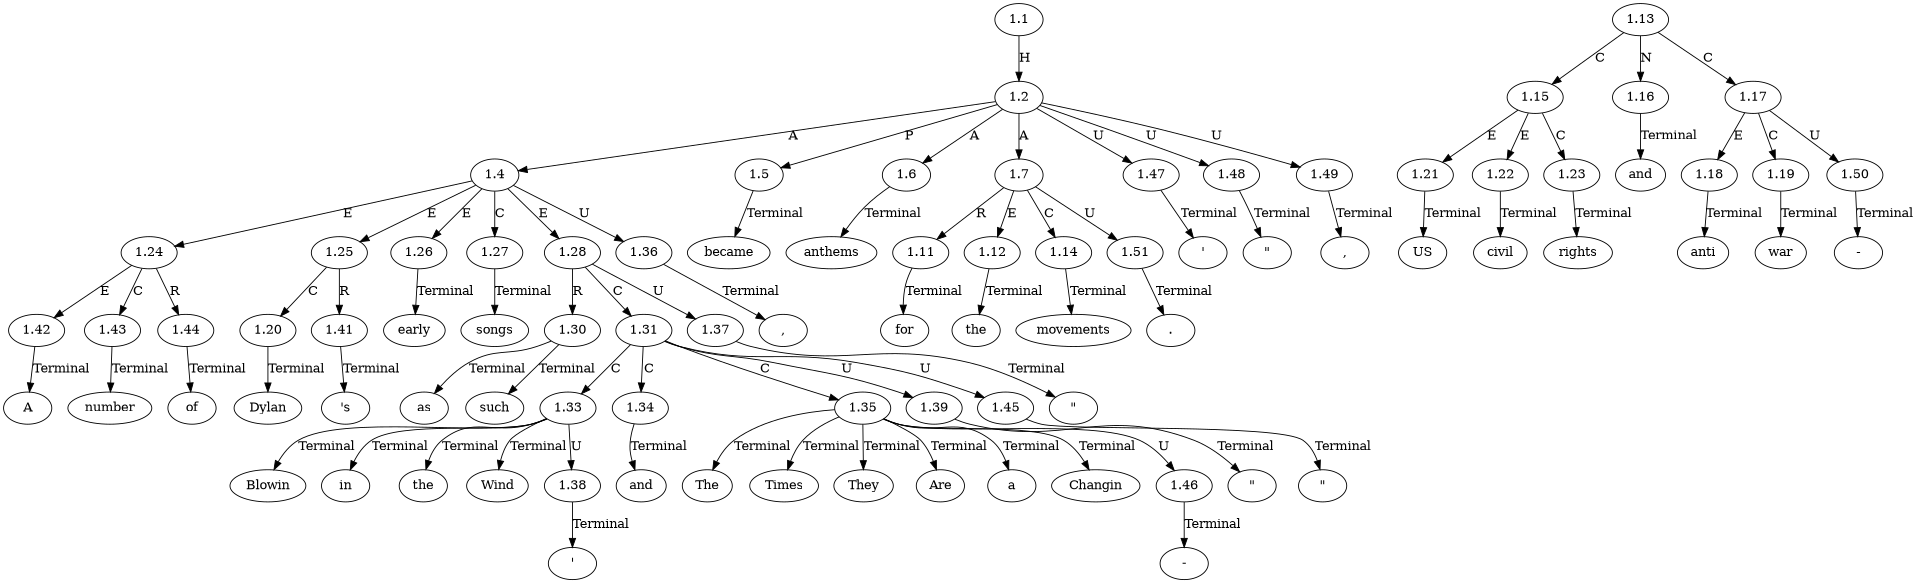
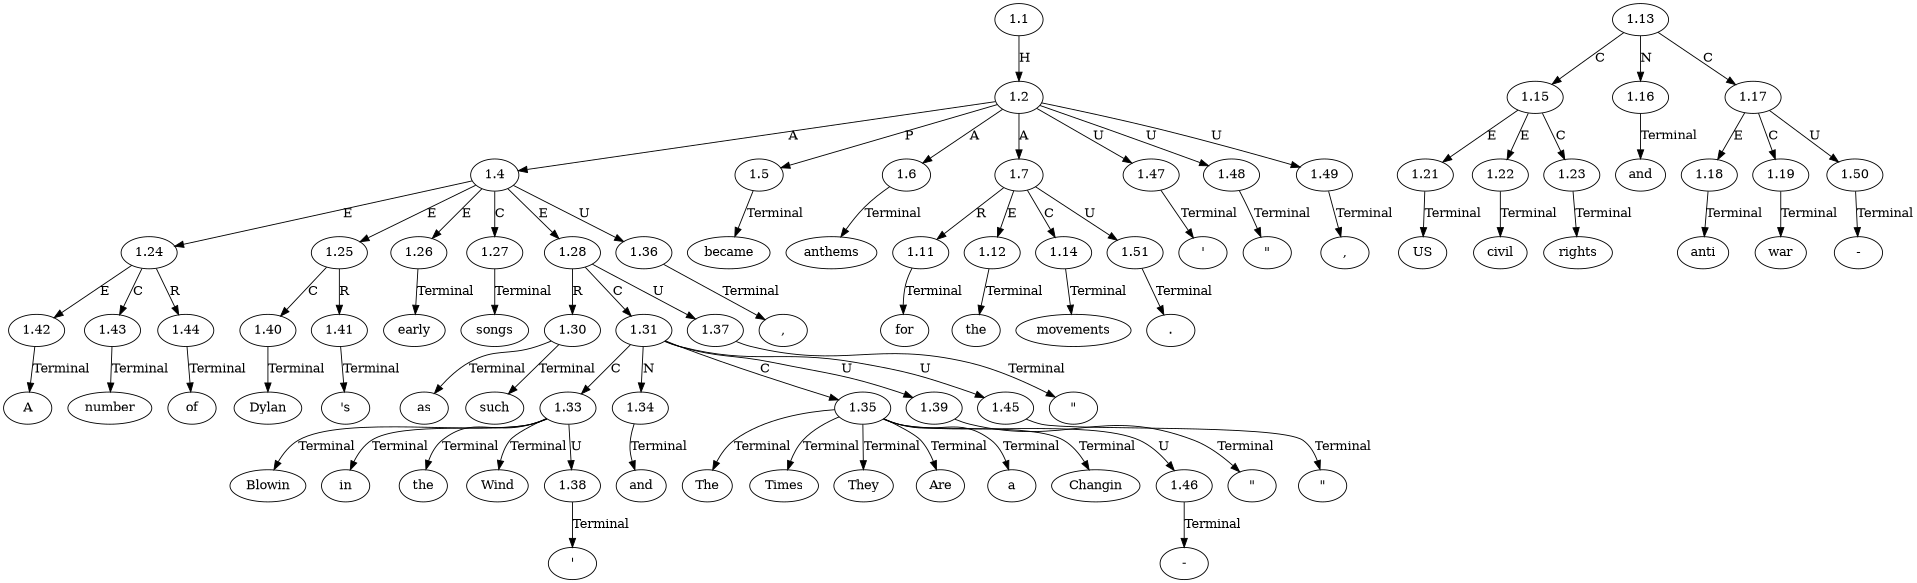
node "1.20": label "1.20" -> "1.40"
edge "1.31" -> "1.34": label "C" -> "N"
